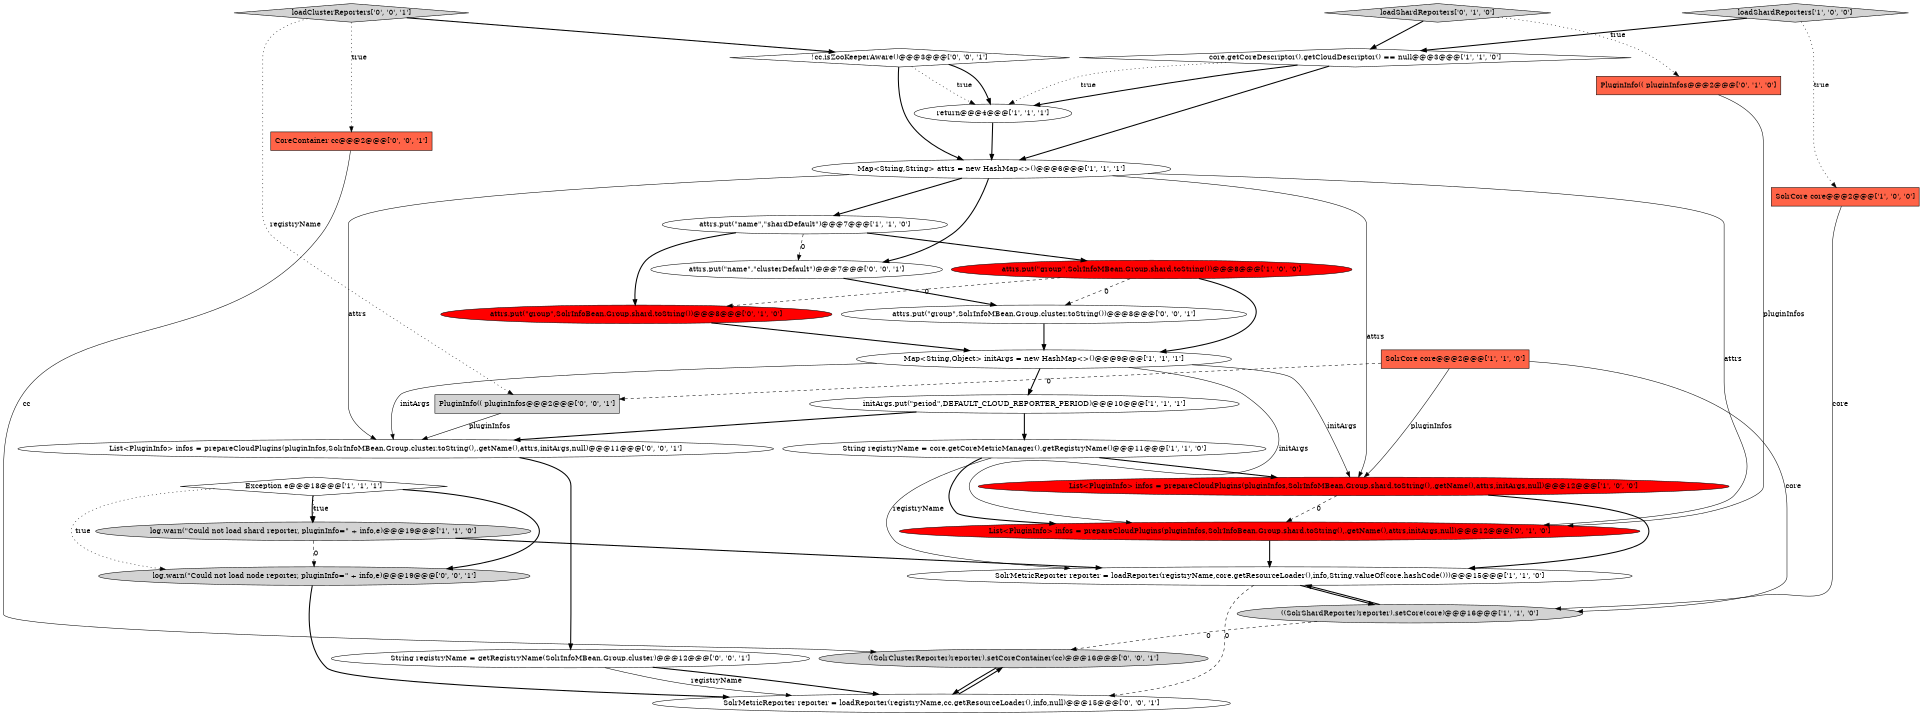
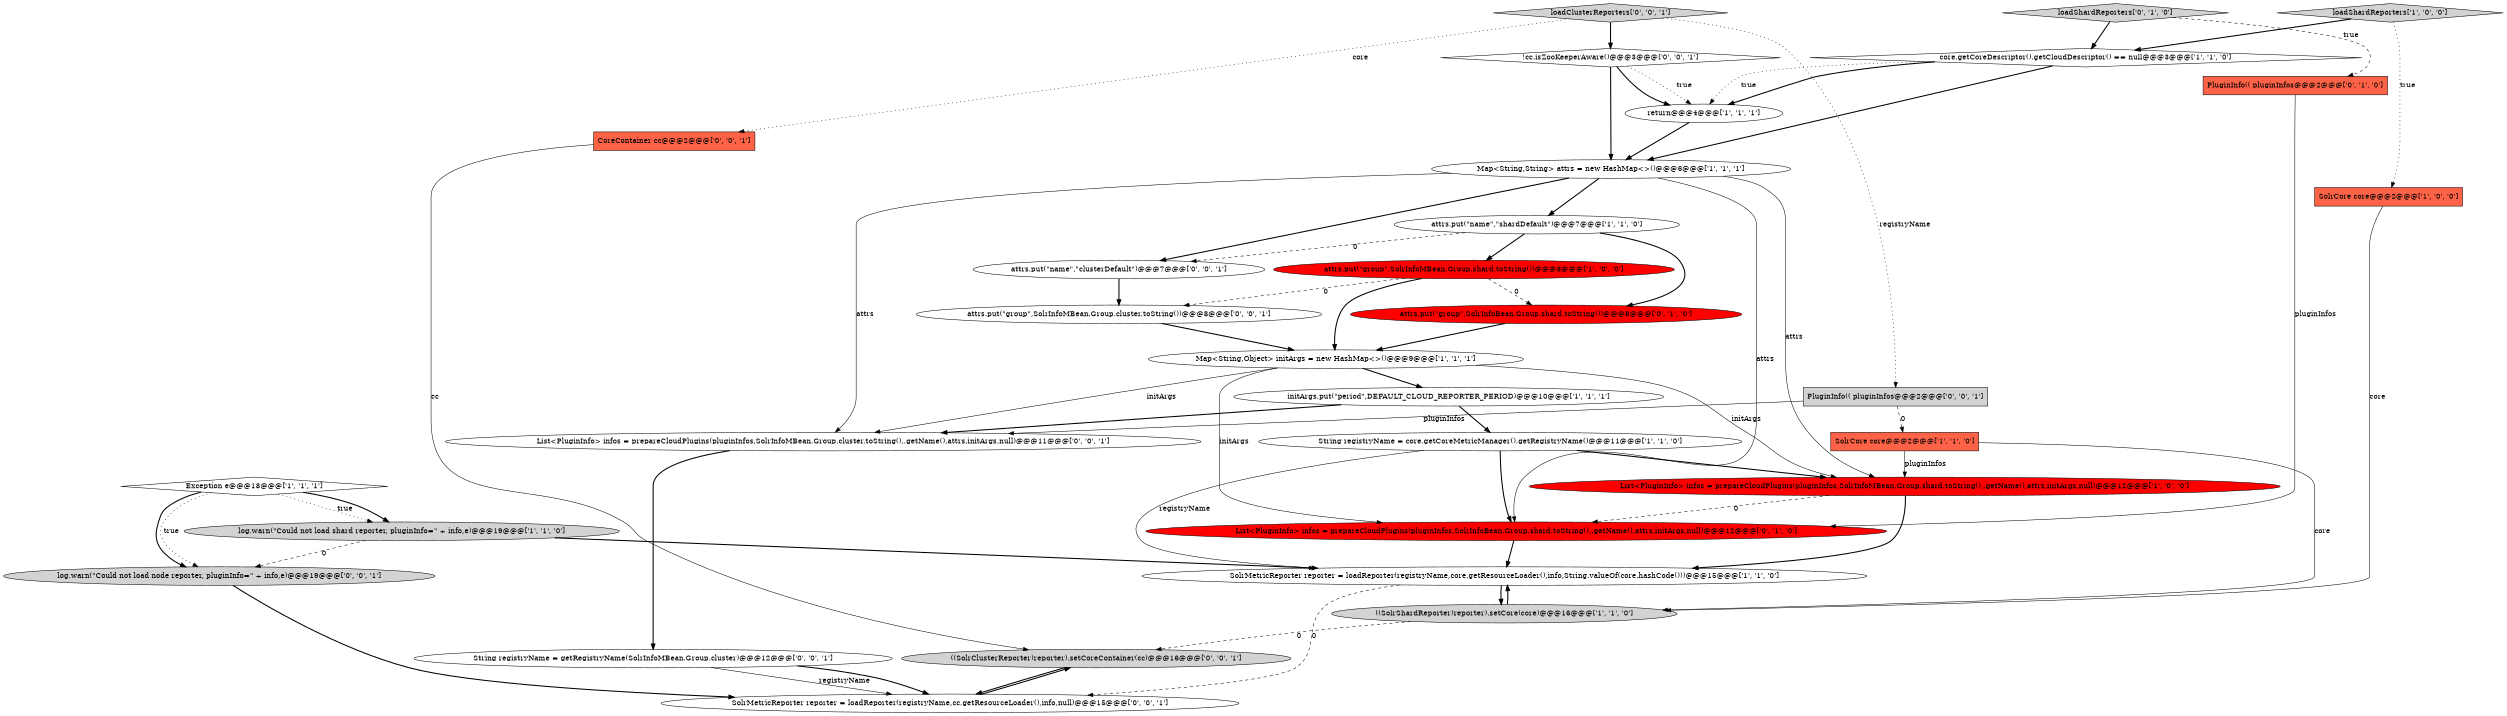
edge "loadShardReporters['0', '1', '0']" -> "PluginInfo(( pluginInfos@@@2@@@['0', '1', '0']": style dotted -> dashed
edge "loadClusterReporters['0', '0', '1']" -> "CoreContainer cc@@@2@@@['0', '0', '1']": label "true" -> "core"
edge "SolrCore core@@@2@@@['1', '1', '0']" -> "PluginInfo(( pluginInfos@@@2@@@['0', '0', '1']": reversed
